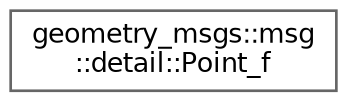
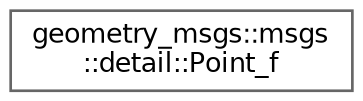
node "geometry_msgs::msg ::detail::Point_f": label "geometry_msgs::msg ::detail::Point_f" -> "geometry_msgs::msgs ::detail::Point_f"
